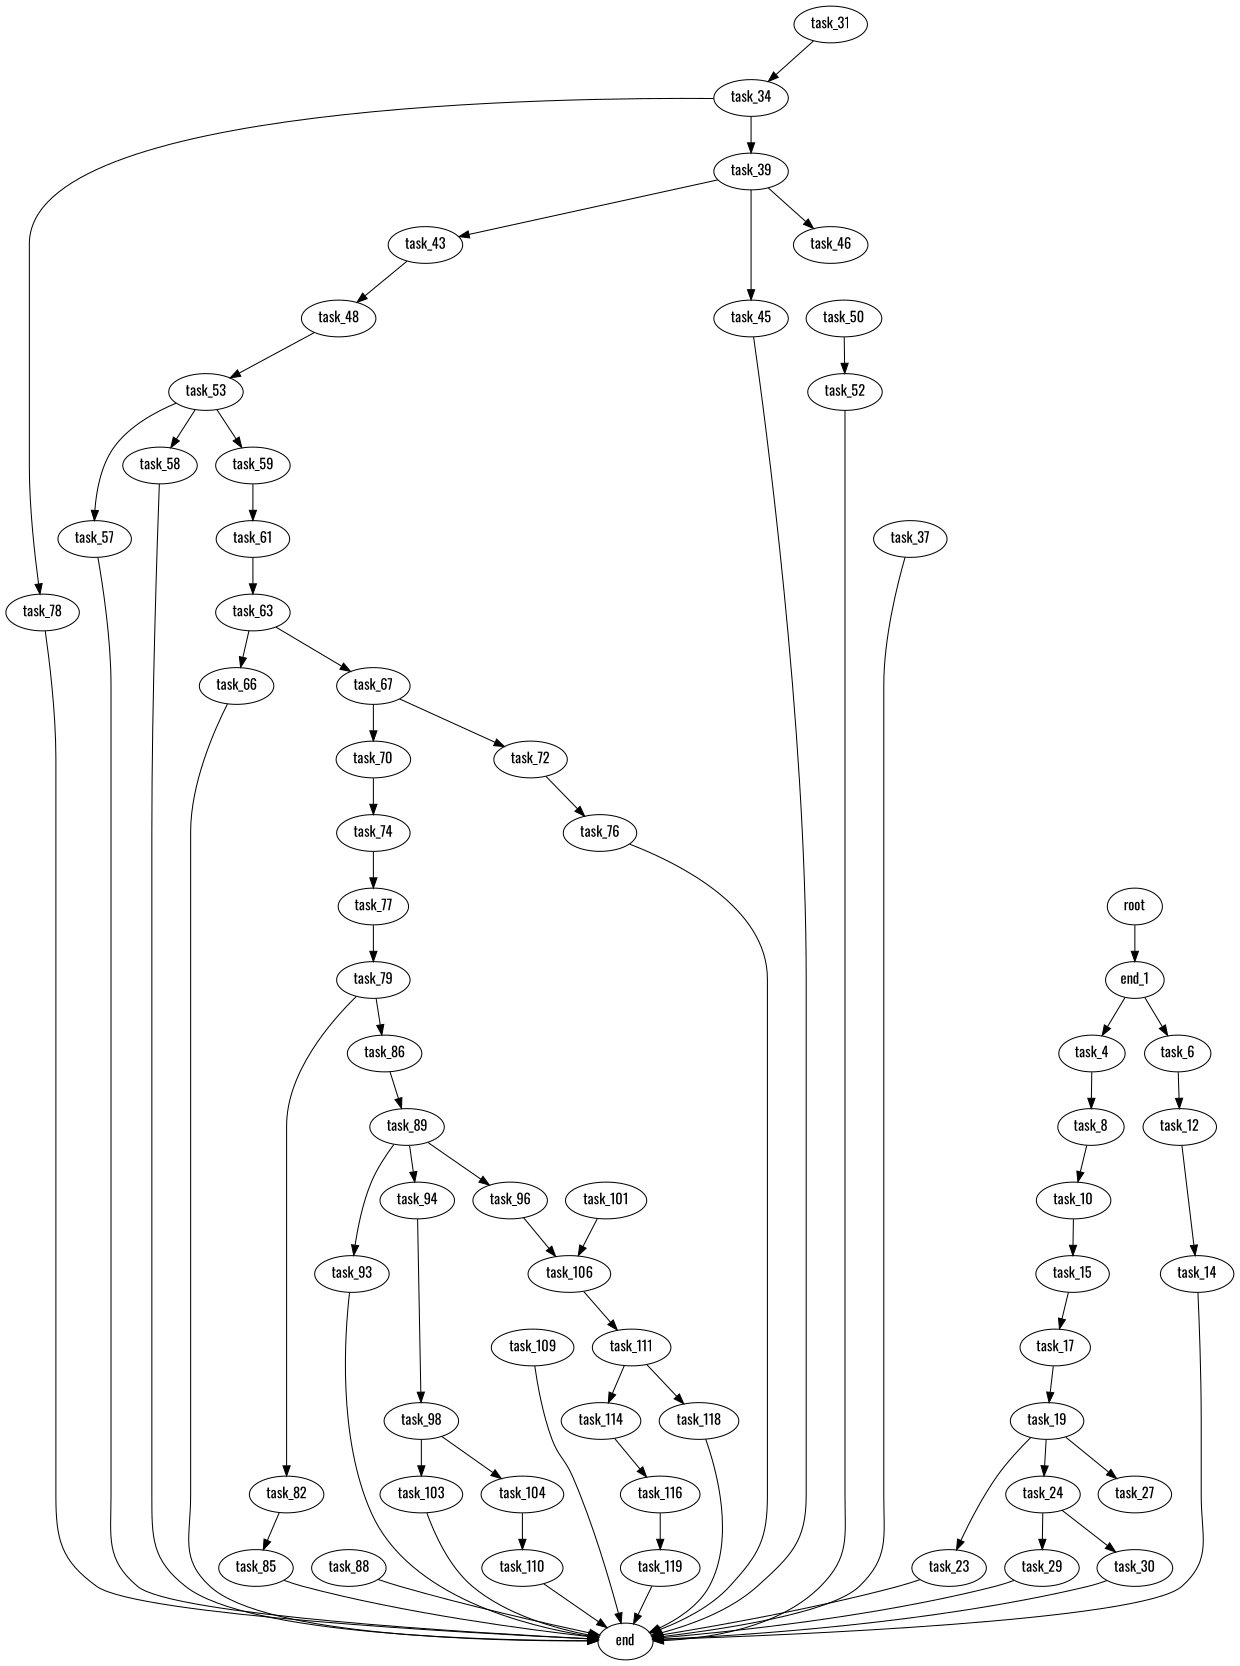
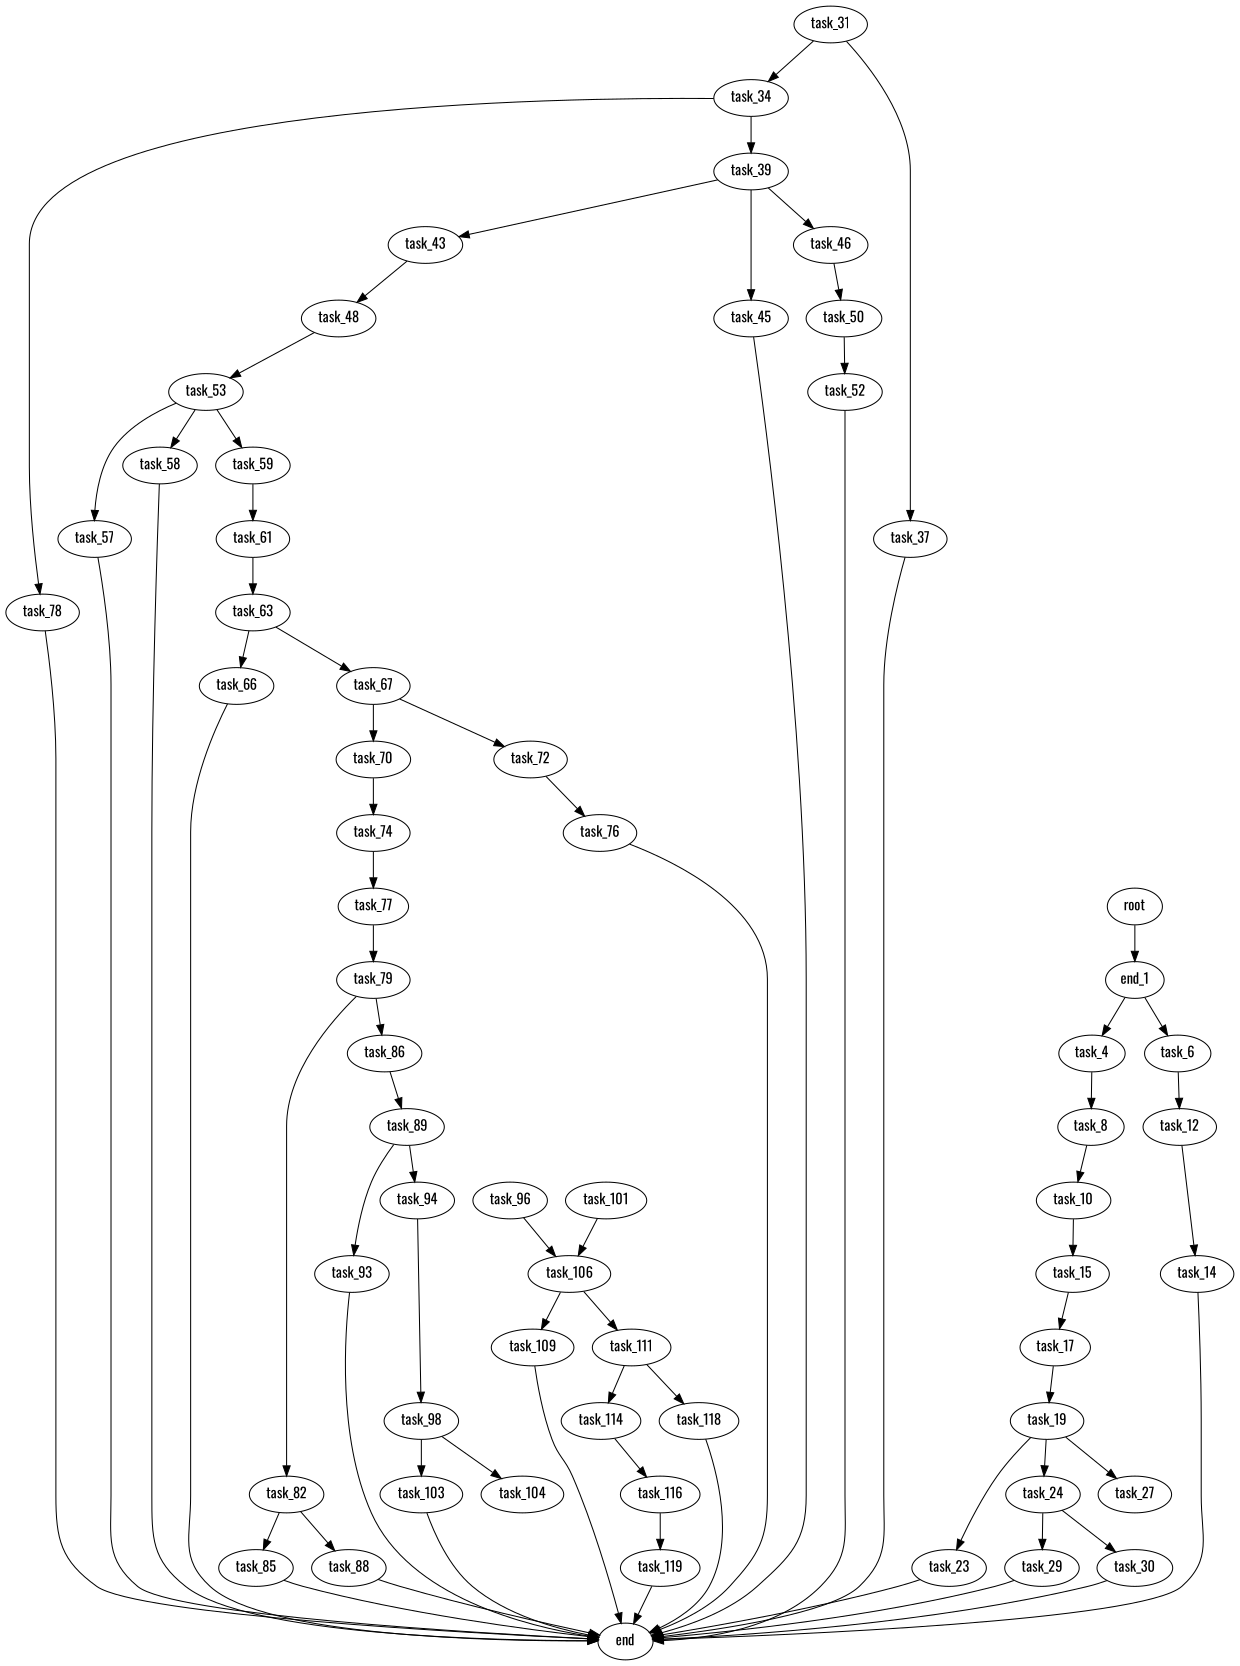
edge "task_31" -> "task_37": added
edge "task_46" -> "task_50": added
edge "task_89" -> "task_96": removed
edge "task_106" -> "task_109": added
edge "task_82" -> "task_88": added
node "task_110": removed
